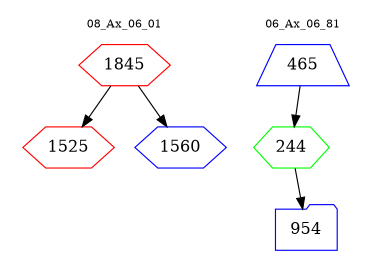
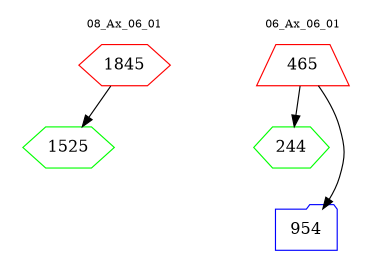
cluster "06_Ax_06_81": label "06_Ax_06_81" -> "06_Ax_06_01"
node "465": color blue -> red
node "1525": color red -> green
node "1560": removed
edge "244" -> "954": now "465" -> "954"
